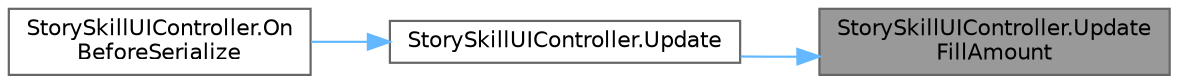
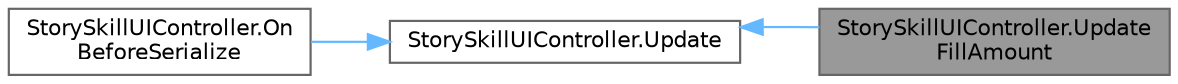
edge "StorySkillUIController.Update" -> "StorySkillUIController.Update FillAmount": reversed
